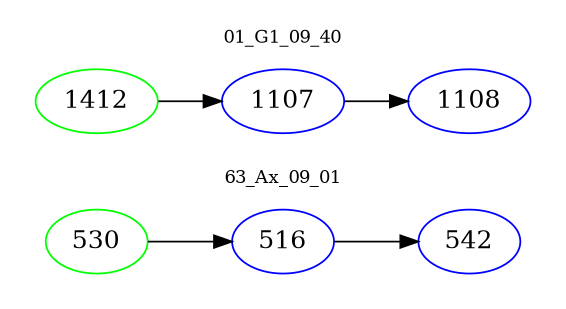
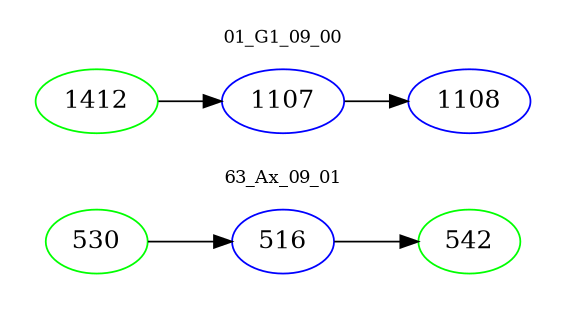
cluster "01_G1_09_40": label "01_G1_09_40" -> "01_G1_09_00"
node "542": color blue -> green
